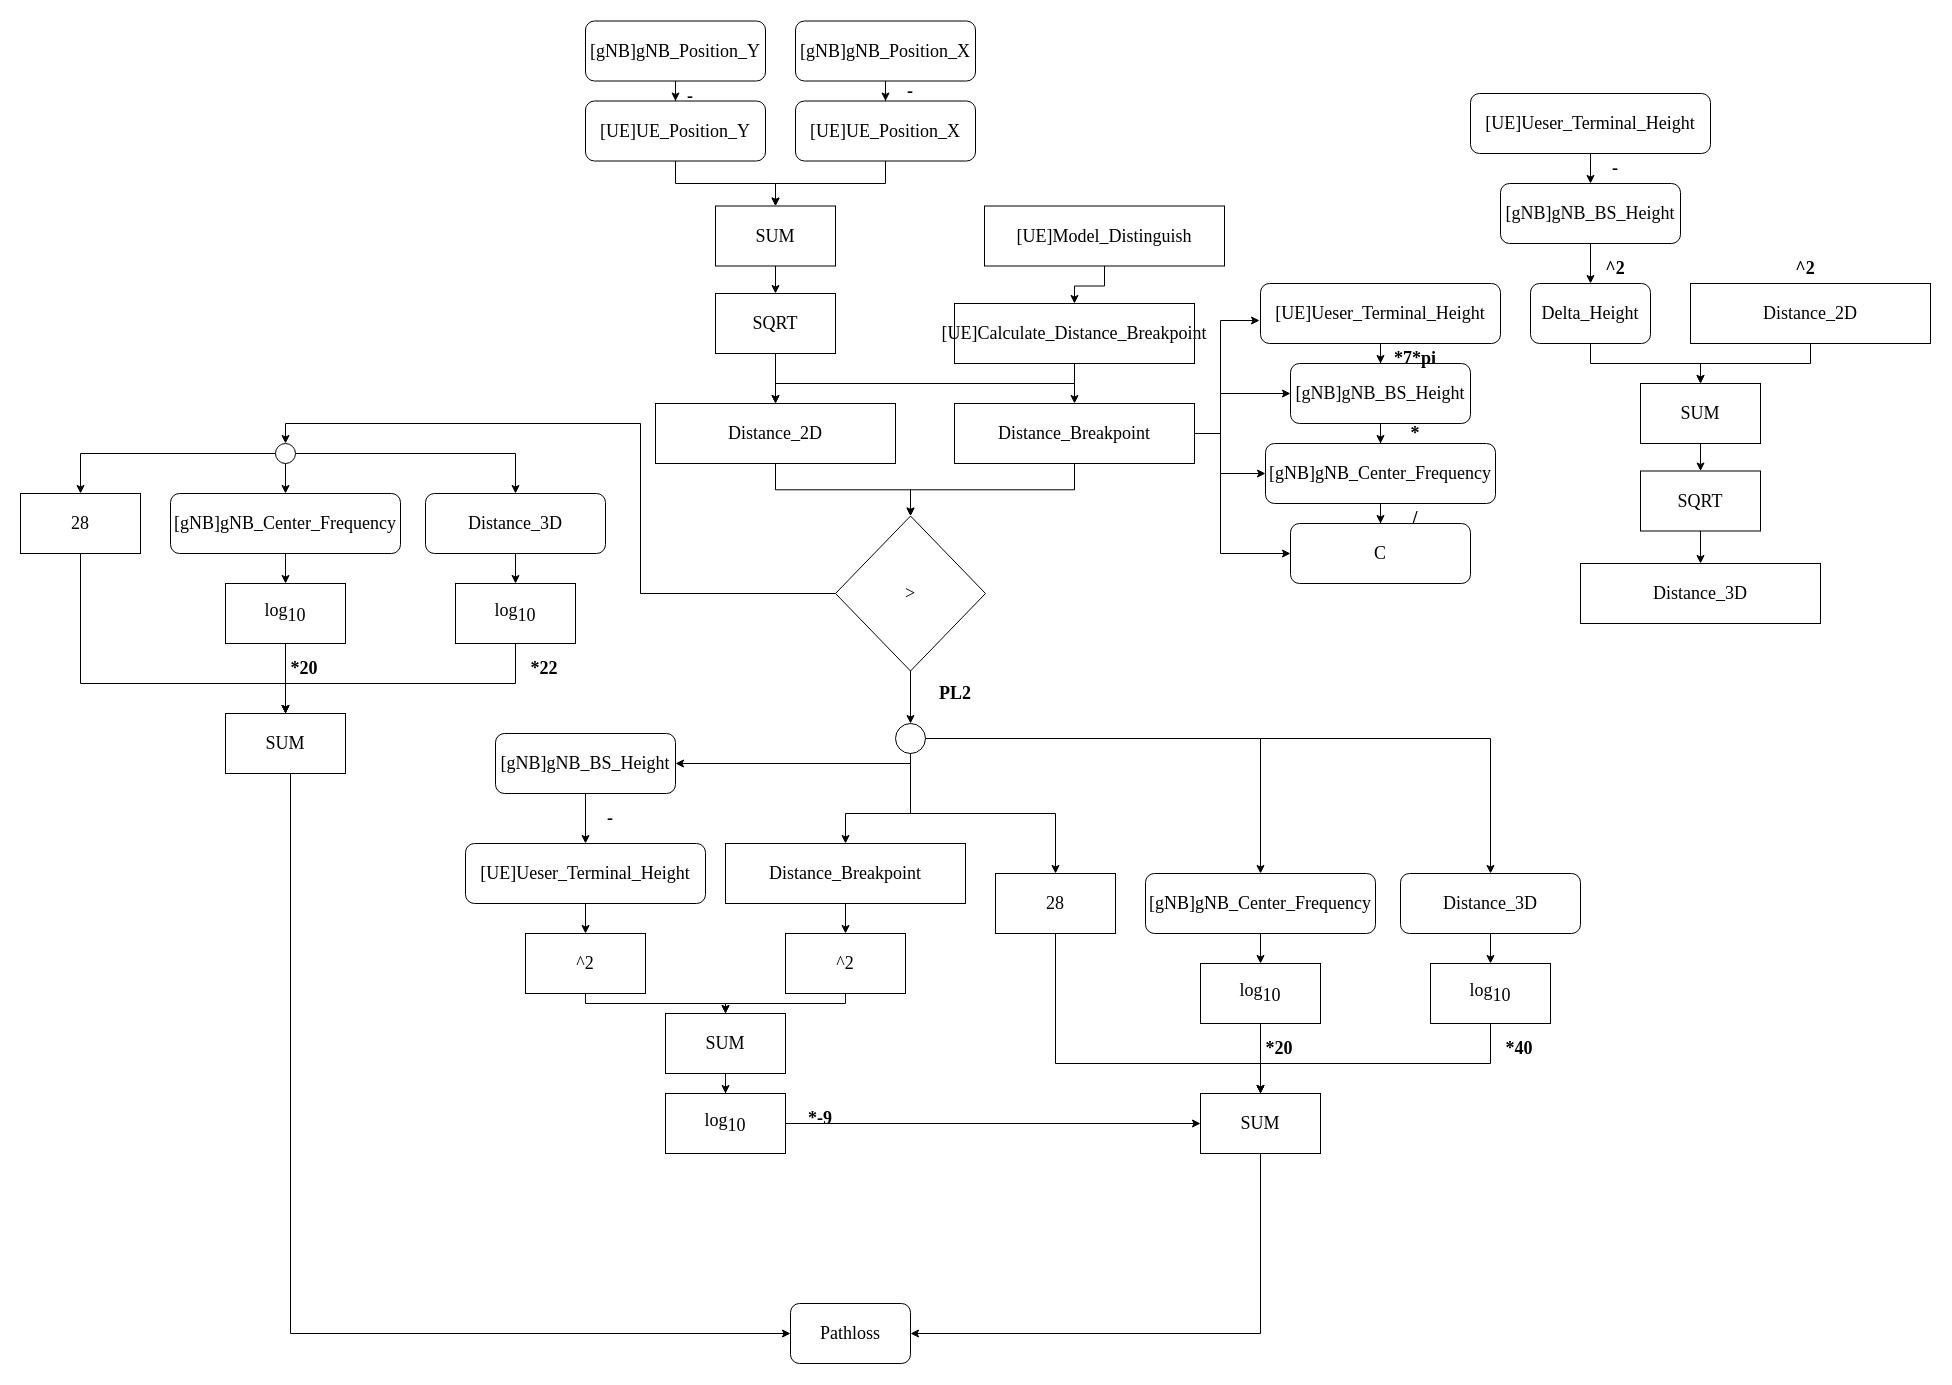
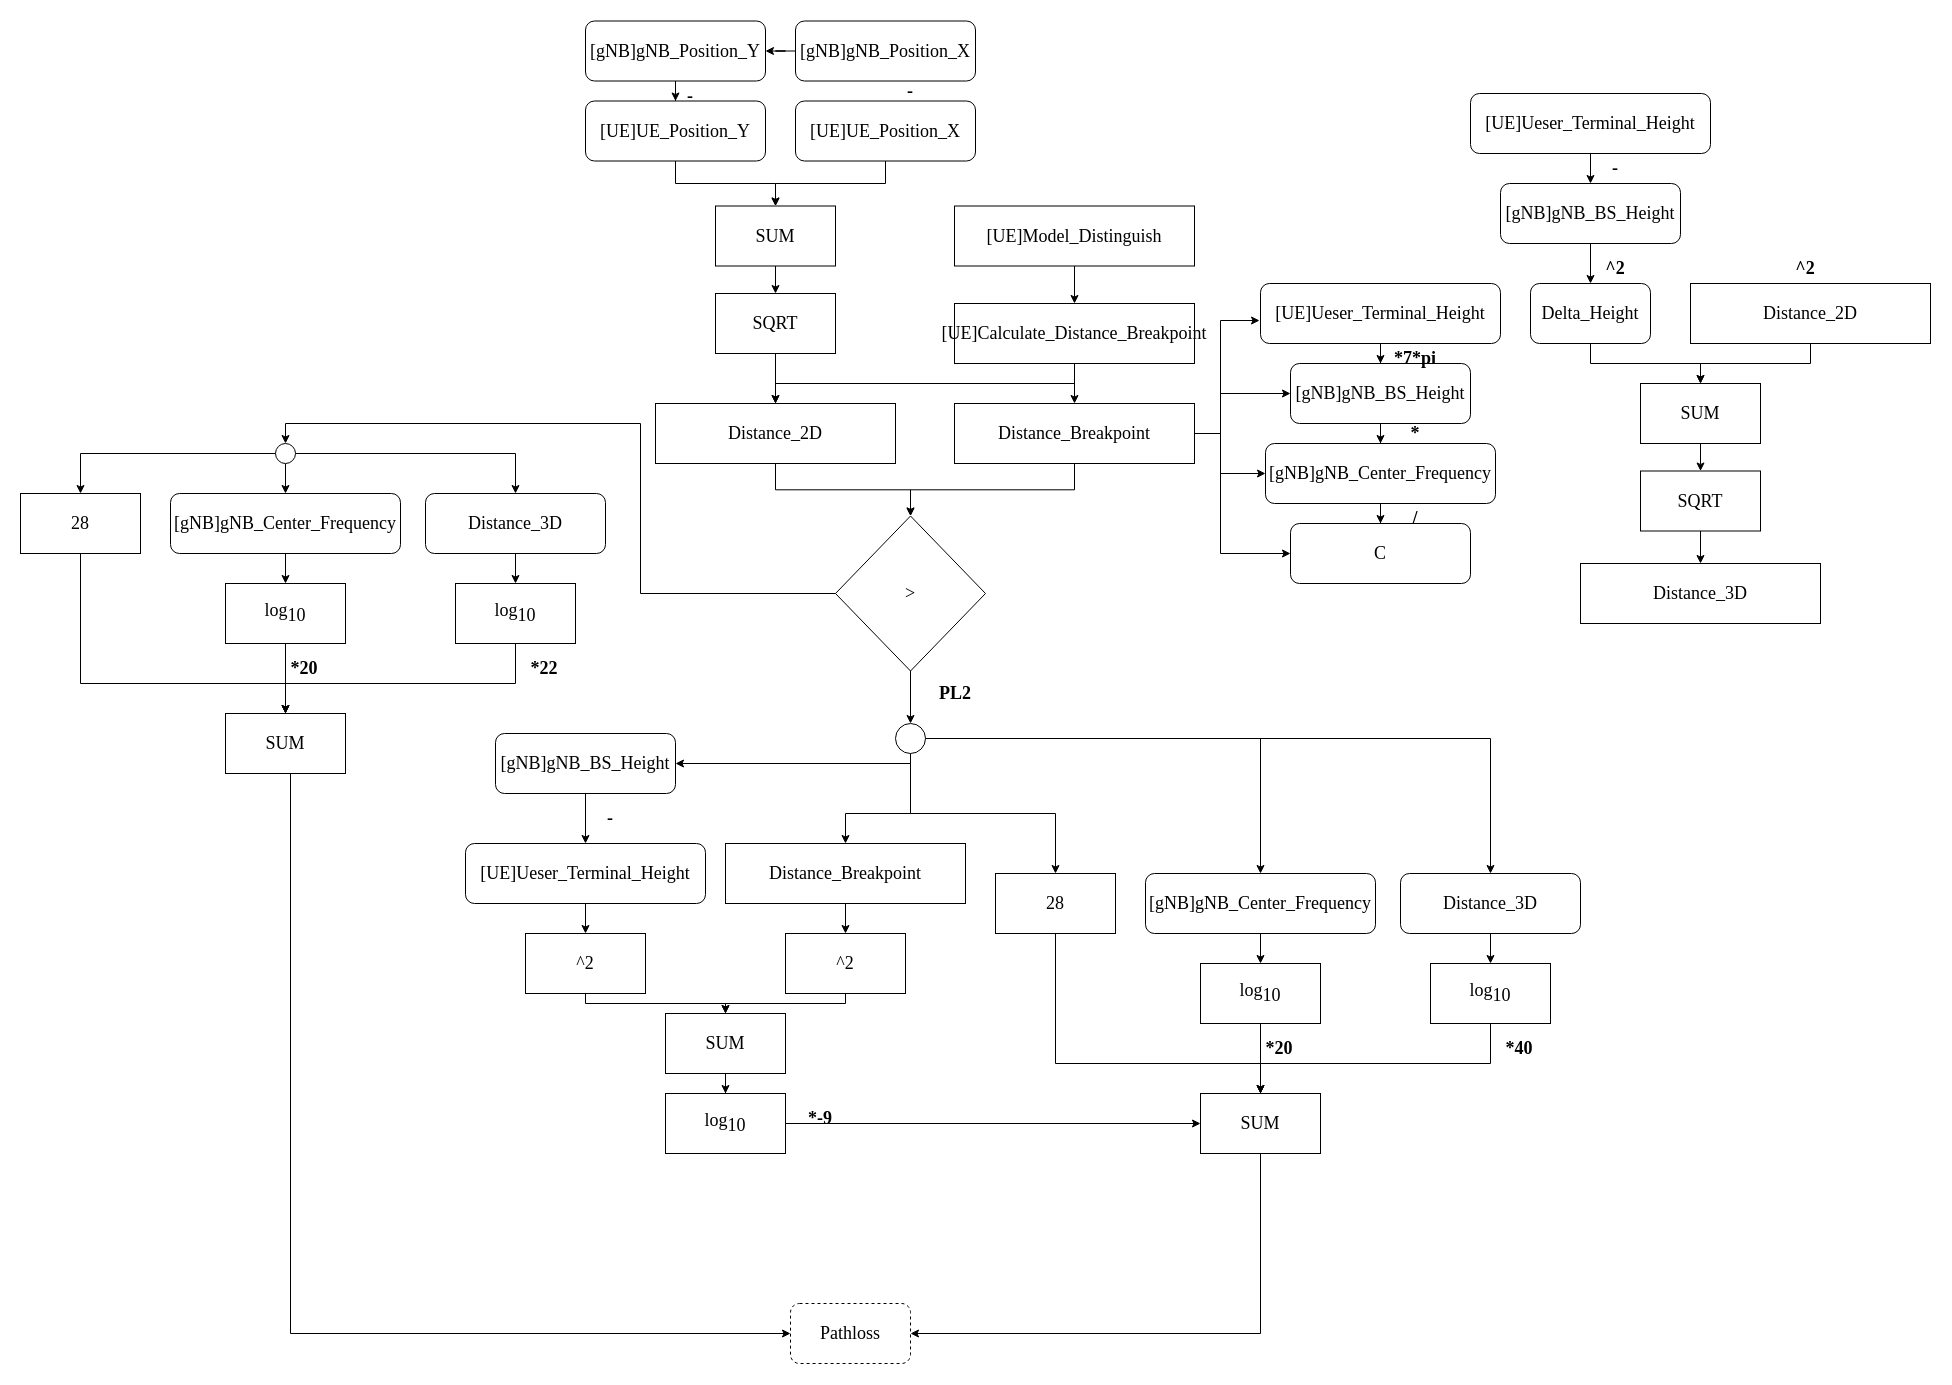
edge "[gNB]gNB_Position_X" -> "[UE]UE_Position_X": now "[gNB]gNB_Position_X" -> "[gNB]gNB_Position_Y"
node "[UE]Model_Distinguish": moved (1105, 236) -> (1075, 236)
node "Pathloss": style solid -> dashed
